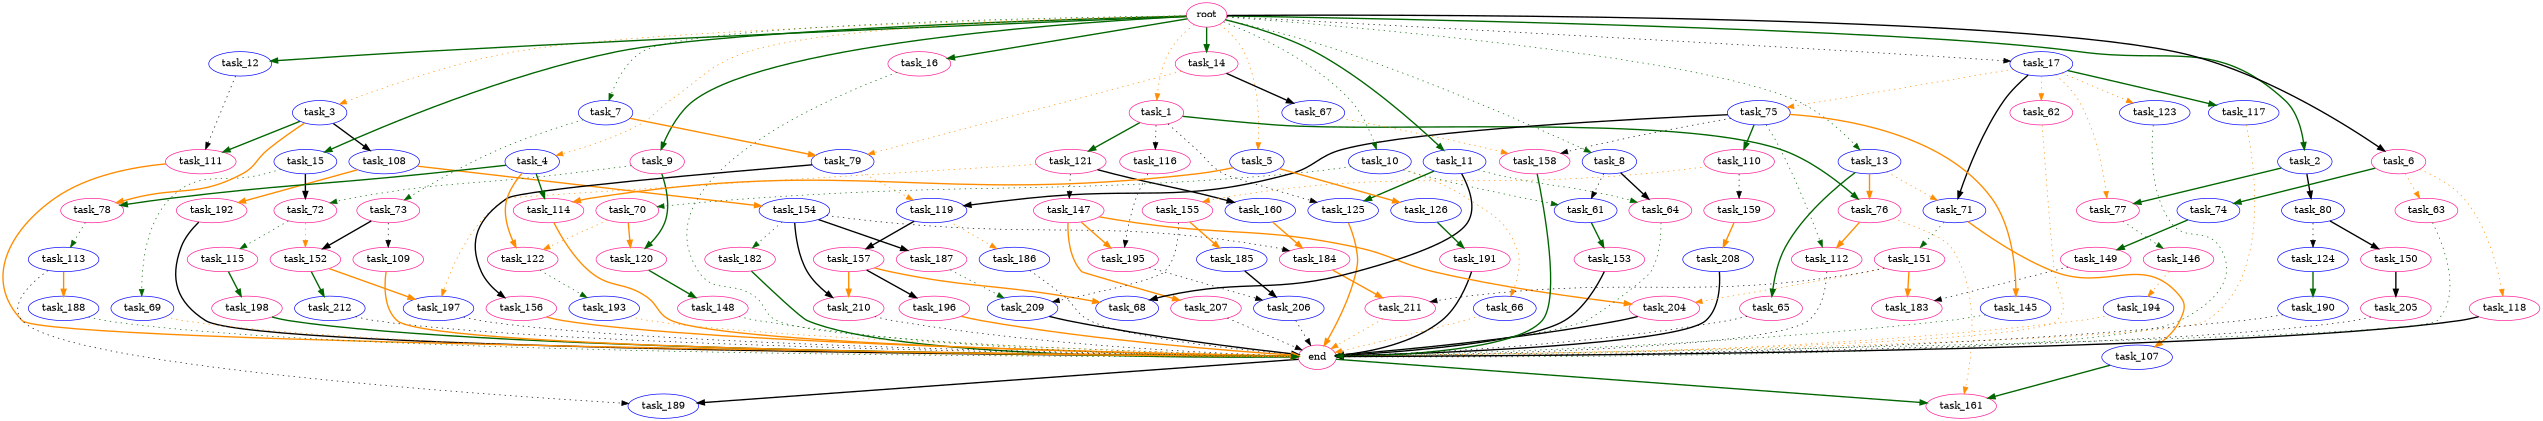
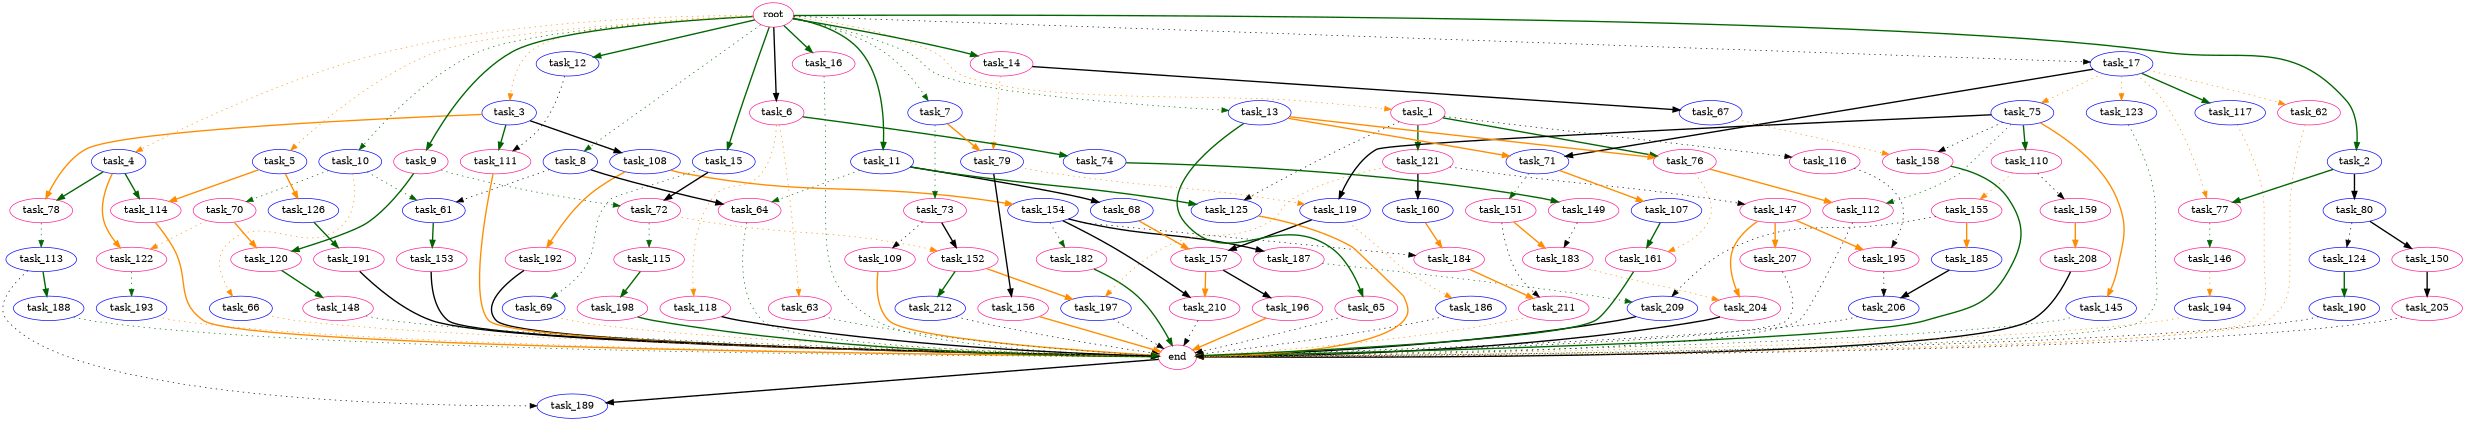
edge "task_13" -> "task_71": style dotted -> bold
node "task_208": color blue -> deeppink
edge "task_113" -> "task_188": color darkorange -> darkgreen
edge "task_151" -> "task_204": now "task_183" -> "task_204"
edge "task_157" -> "task_68": reversed
edge "end" -> "task_161": reversed
